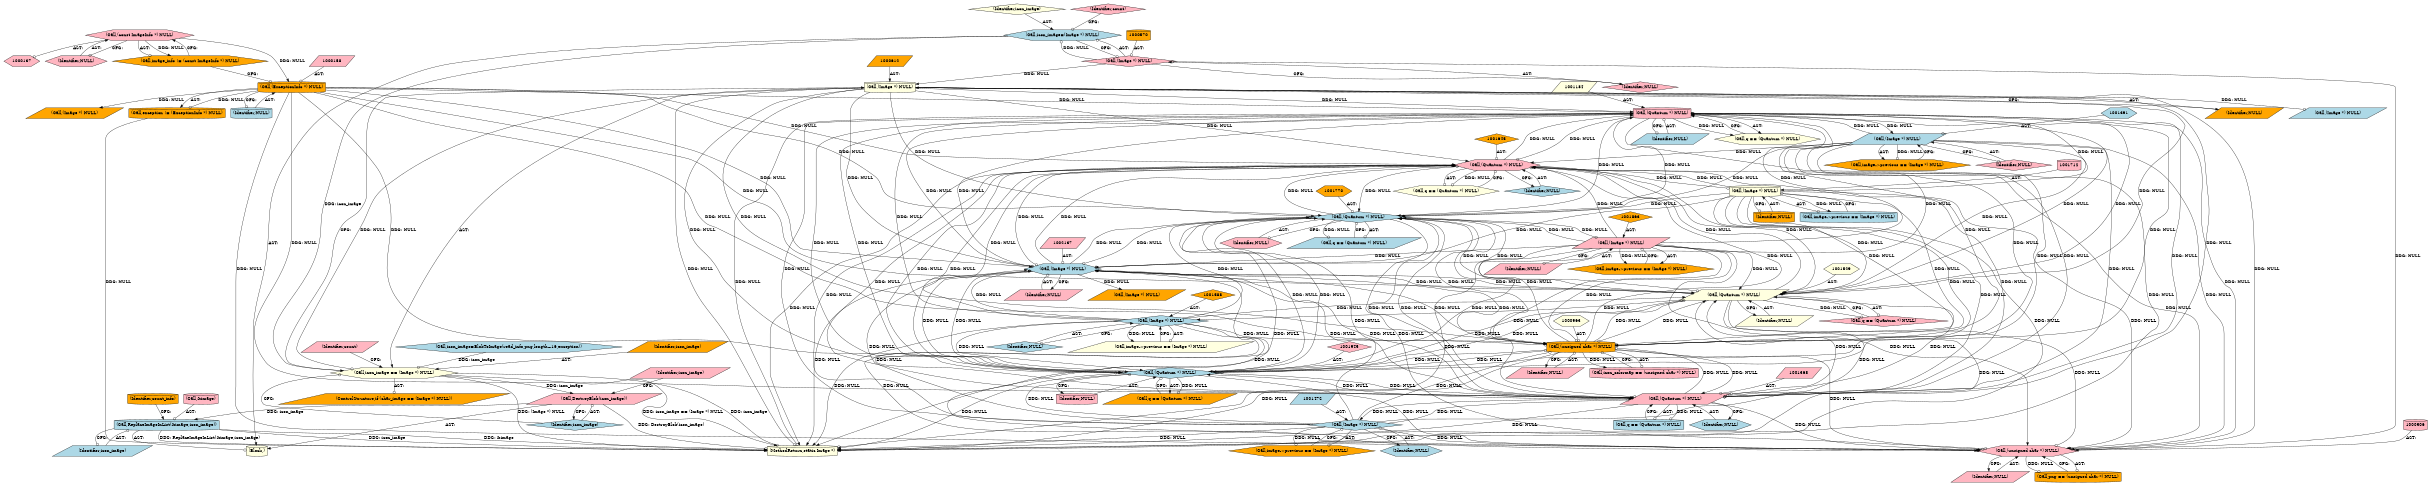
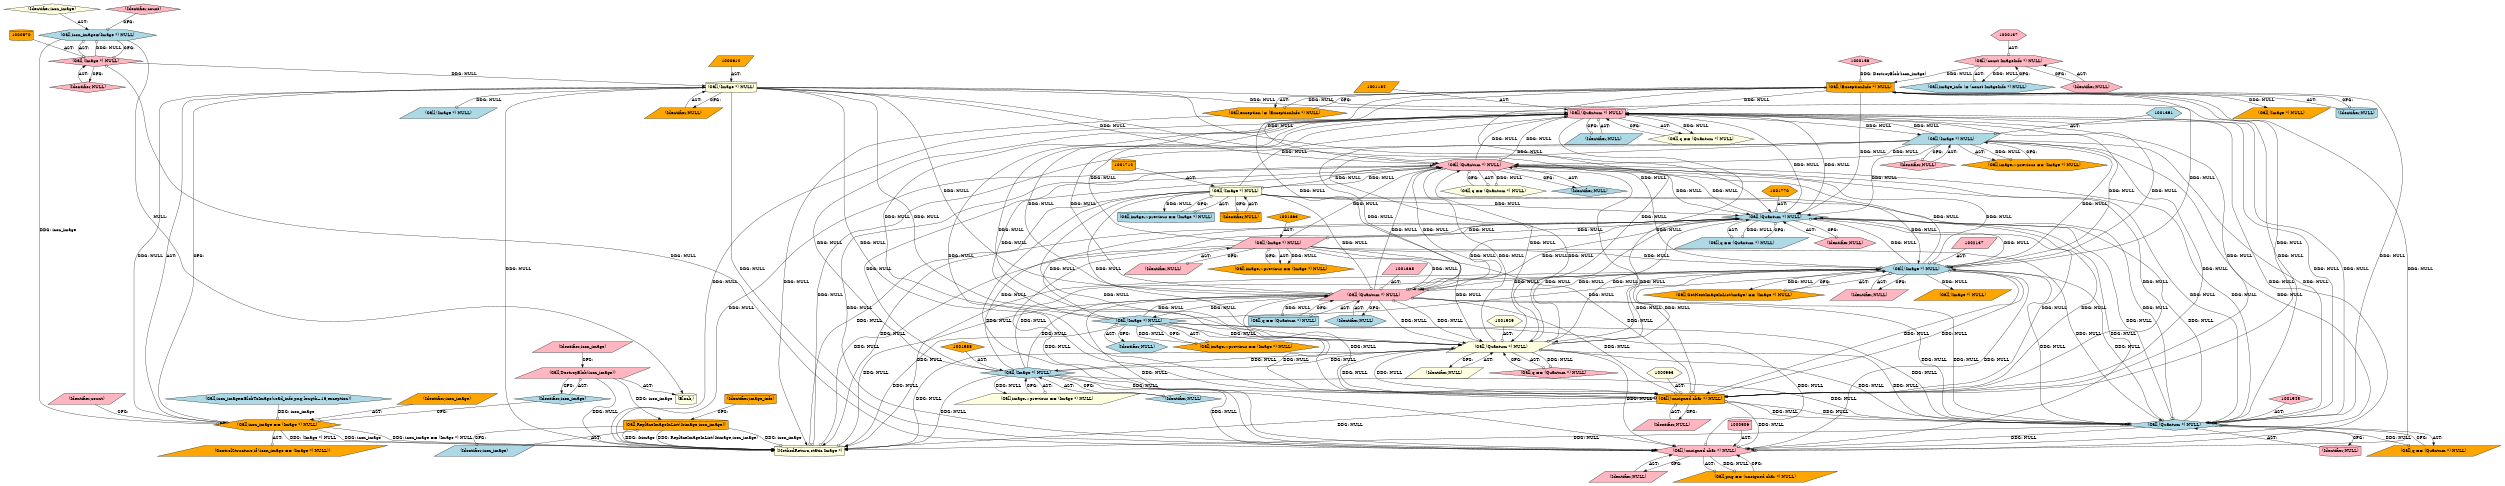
edge "(Call,(const ImageInfo *) NULL)" -> "1000137": reversed
node "(Call,image_info != (const ImageInfo *) NULL)": fillcolor orange -> lightblue
node "1000158": shape parallelogram -> diamond
edge "(Call,icon_image=(Image *) NULL)" -> "(Call,icon_image == (Image *) NULL)": arrowhead normal -> odot
edge "(Call,image_info != (const ImageInfo *) NULL)" -> "(Call,(ExceptionInfo *) NULL)": now "(Call,exception != (ExceptionInfo *) NULL)" -> "(Call,(ExceptionInfo *) NULL)"
edge "1000158" -> "(Call,(ExceptionInfo *) NULL)": label "AST: " -> "DDG: DestroyBlob(icon_image)"
node "1001184": fillcolor lightyellow -> orange
node "(Call,exception != (ExceptionInfo *) NULL)": shape cylinder -> hexagon
node "1001645": removed
node "1001712": fillcolor lightpink -> orange
edge "(Call,icon_image=(Image *) NULL)" -> "(Block,)": label "AST: " -> "NULL: "
node "(Call,GetNextImageInList(image) == (Image *) NULL)": added
node "(Call,icon_image == (Image *) NULL)": fillcolor lightyellow -> orange
node "(Call,icon_colormap == (unsigned char *) NULL)": removed
edge "(Call,icon_image == (Image *) NULL)" -> "(Call,DestroyBlob(icon_image))": removed, label "DDG: icon_image"
node "(Identifier,count_info)": label "(Identifier,count_info)" -> "(Identifier,image_info)"
node "(Call,&image)": removed
node "(ControlStructure,if (char_image == (Image *) NULL))": label "(ControlStructure,if (char_image == (Image *) NULL))" -> "(ControlStructure,if (icon_image == (Image *) NULL))"
node "1001472": removed
node "(Call,ReplaceImageInList(&image,icon_image))": fillcolor lightblue -> orange
edge "(Call,DestroyBlob(icon_image))" -> "(MethodReturn,static Image *)": label "DDG: DestroyBlob(icon_image)" -> "DDG: NULL"
edge "(Call,ReplaceImageInList(&image,icon_image))" -> "(Block,)": removed, label "AST:"
node "(Call,png == (unsigned char *) NULL)": shape cylinder -> parallelogram
